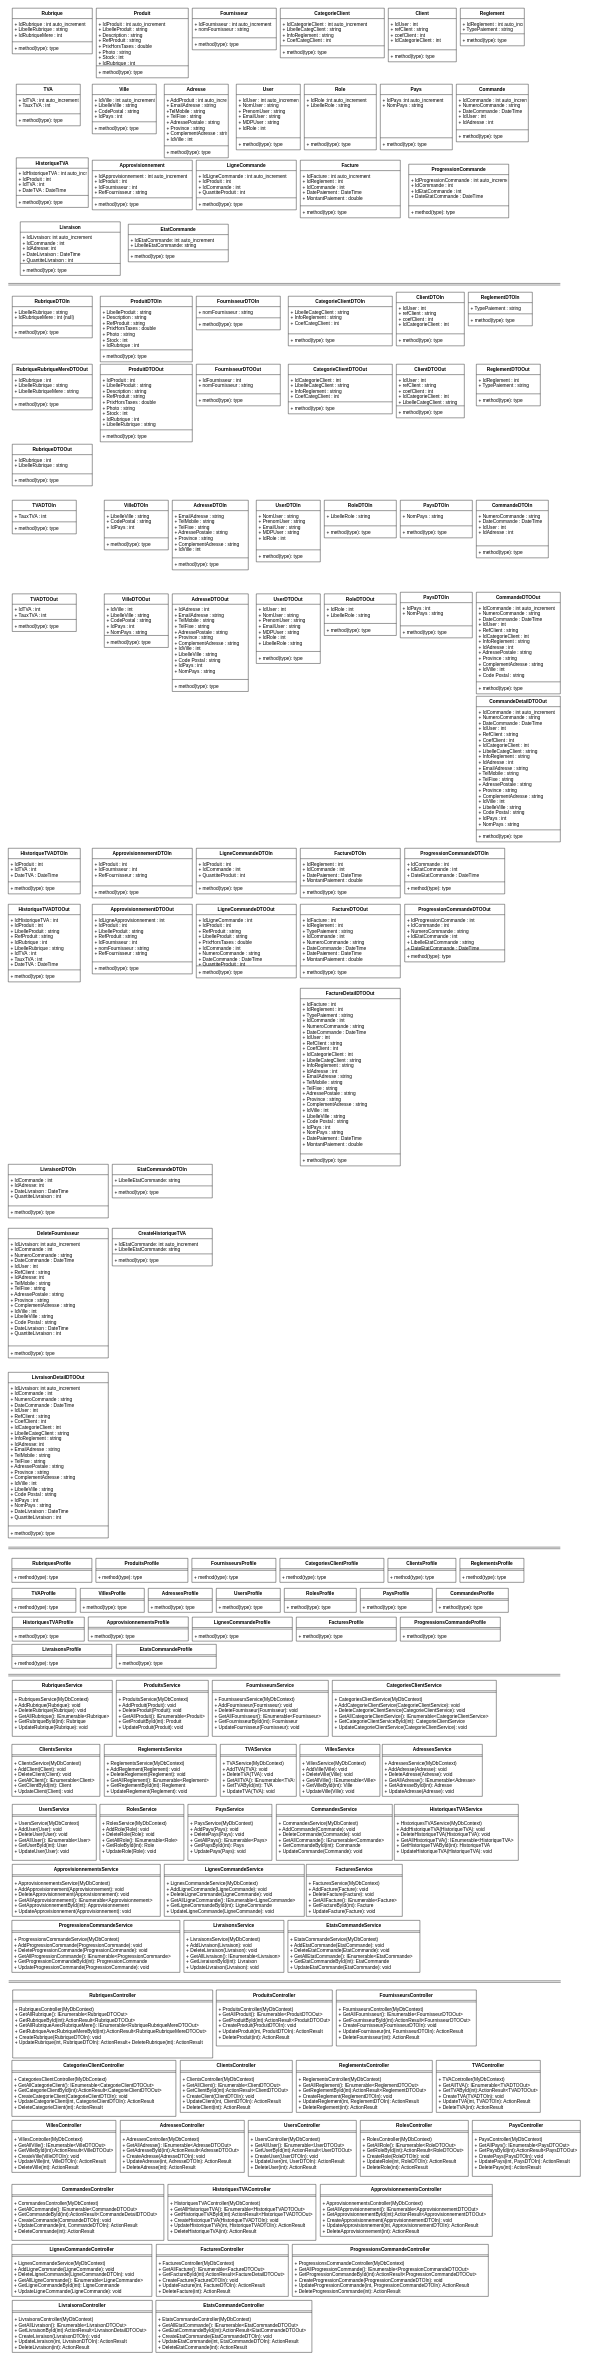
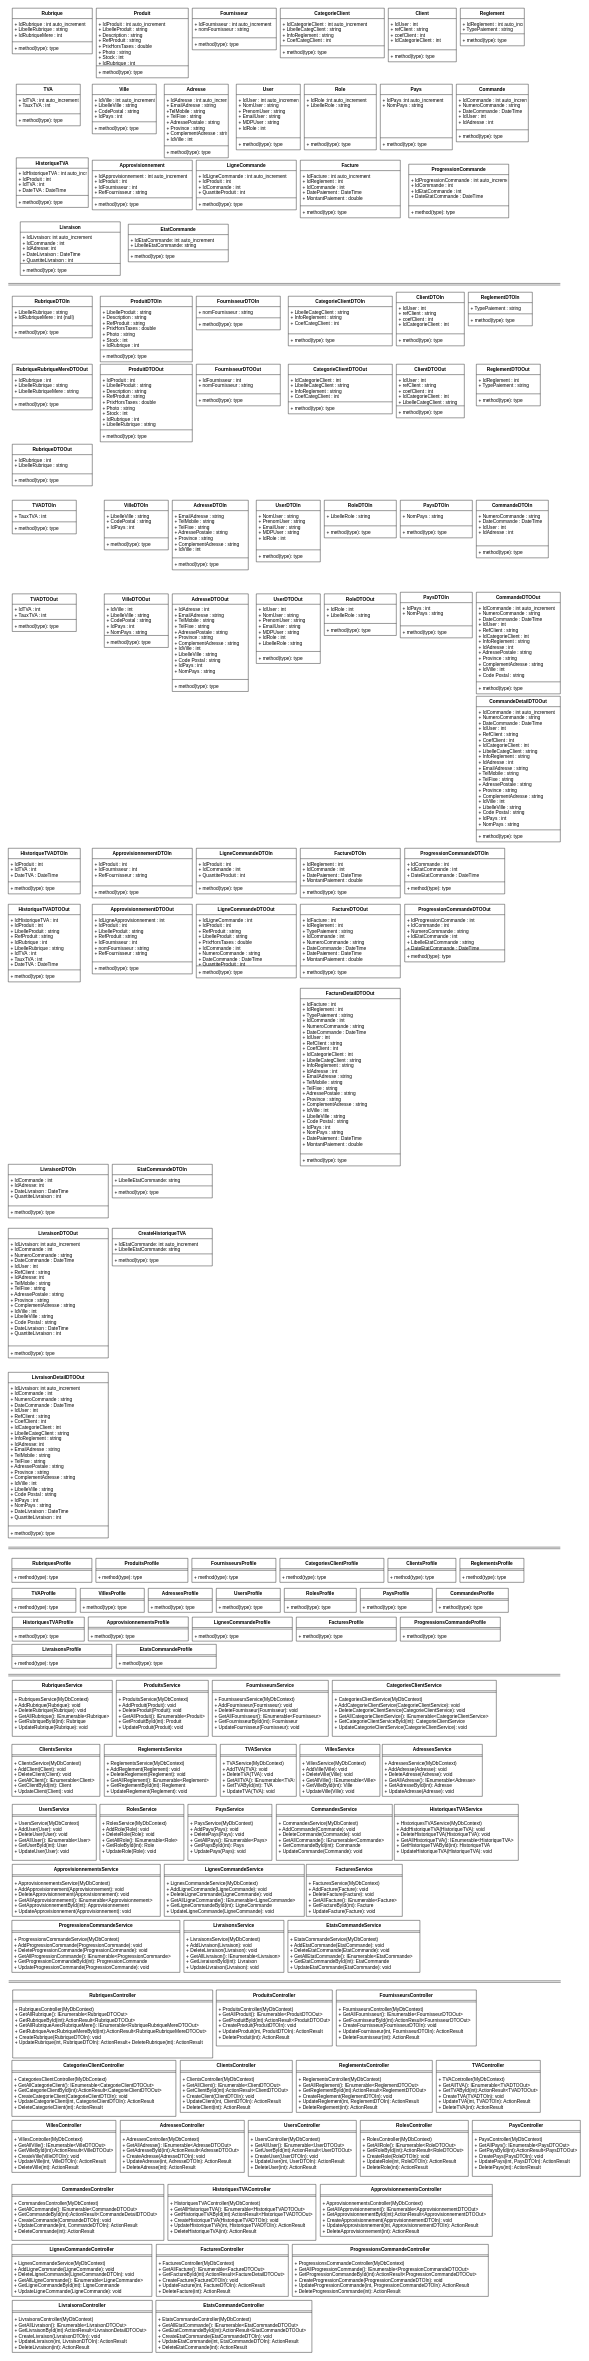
node "+ AddProduit : int auto_increment + EmailAdresse : string +TelMobile : string + TelFixe : string + AdressePostale : string + Province : string + ComplementAdresse : string + IdVille : int": label "+ AddProduit : int auto_increment + EmailAdresse : string +TelMobile : string + TelFixe : string + AdressePostale : string + Province : string + ComplementAdresse : string + IdVille : int" -> "+ IdAdresse : int auto_increment + EmailAdresse : string +TelMobile : string + TelFixe : string + AdressePostale : string + Province : string + ComplementAdresse : string + IdVille : int"
node "DeleteFournisseur": label "DeleteFournisseur" -> "LivraisonDTOOut"
